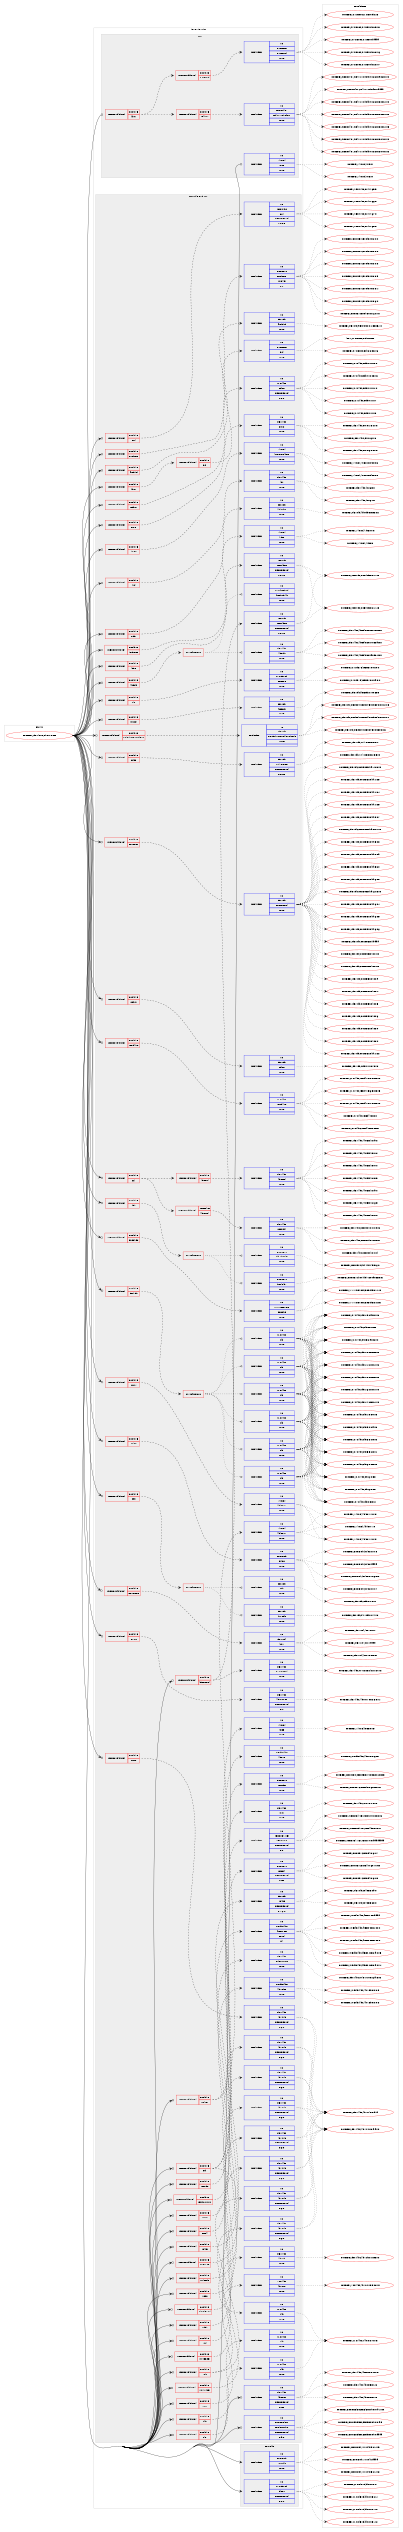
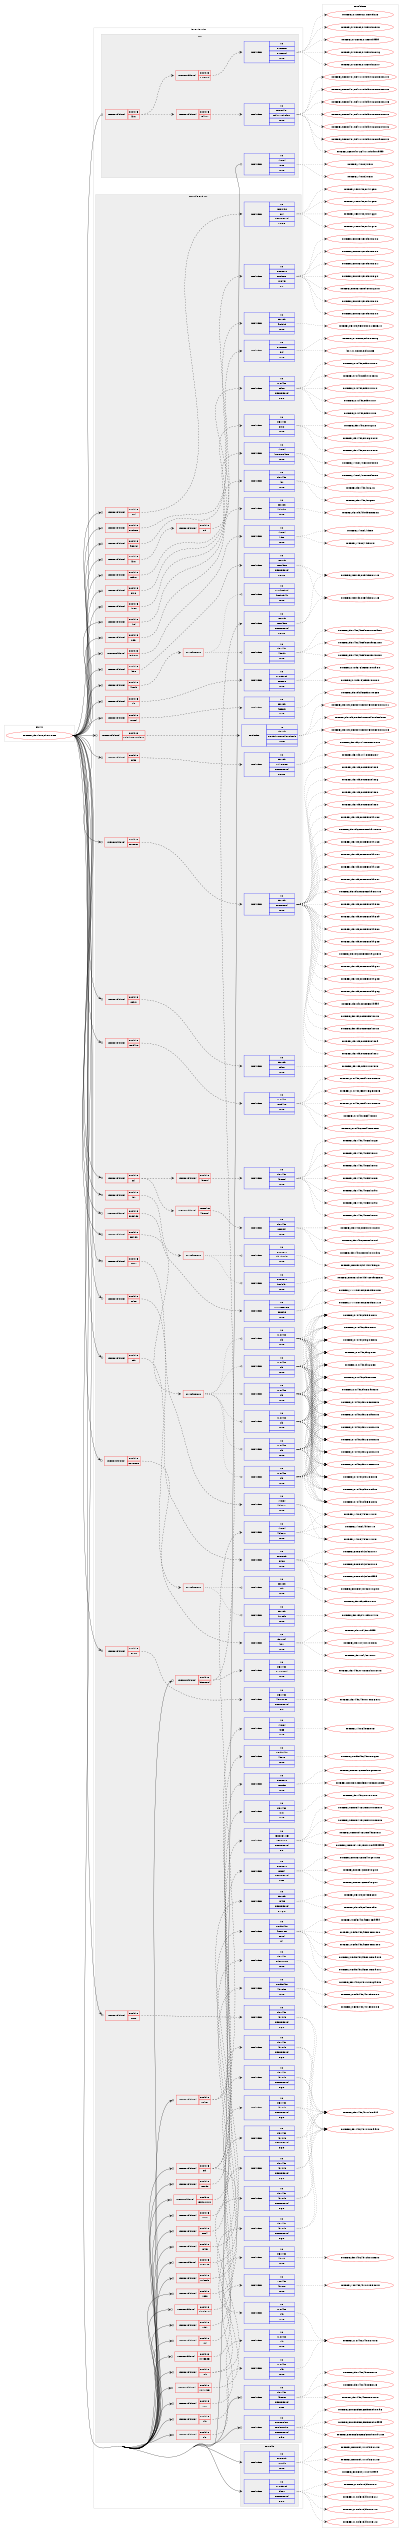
node "portage://net-misc/curl-7.66.0": label "portage://net-misc/curl-7.66.0" -> "portage://net-misc/nds-7.66.0"
node "portage://net-analyzer/net-snmp-5.8-r1": added
